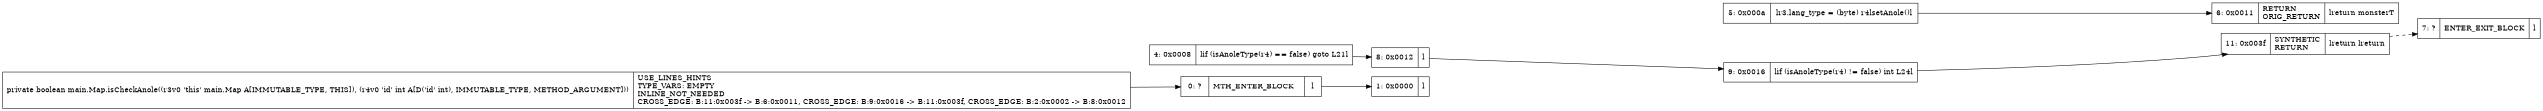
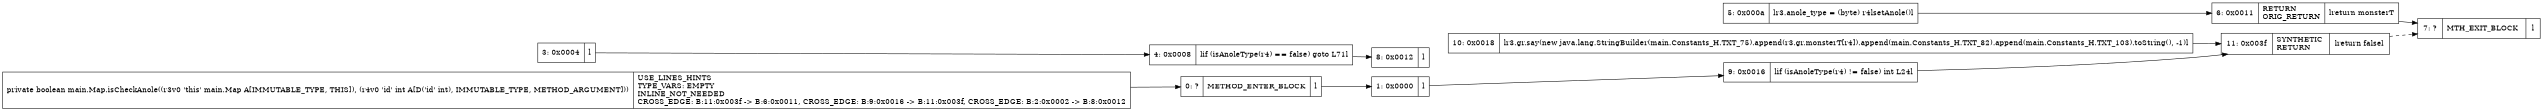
node "5: 0x000a": text "lr3.lang_type = (byte) r4lsetAnole()l" -> "lr3.anole_type = (byte) r4lsetAnole()l"
edge "6: 0x0011" -> "7: ?": added
node "7: ?": text "ENTER_EXIT_BLOCK" -> "MTH_EXIT_BLOCK"
node "10: 0x0018": added
node "11: 0x003f": text "lreturn lreturn" -> "lreturn falsel"
node "3: 0x0004": added
node "4: 0x0008": text "lif (isAnoleType(r4) == false) goto L21l" -> "lif (isAnoleType(r4) == false) goto L71l"
edge "8: 0x0012" -> "9: 0x0016": now "1: 0x0000" -> "9: 0x0016"
node "0: ?": text "MTH_ENTER_BLOCK" -> "METHOD_ENTER_BLOCK"
